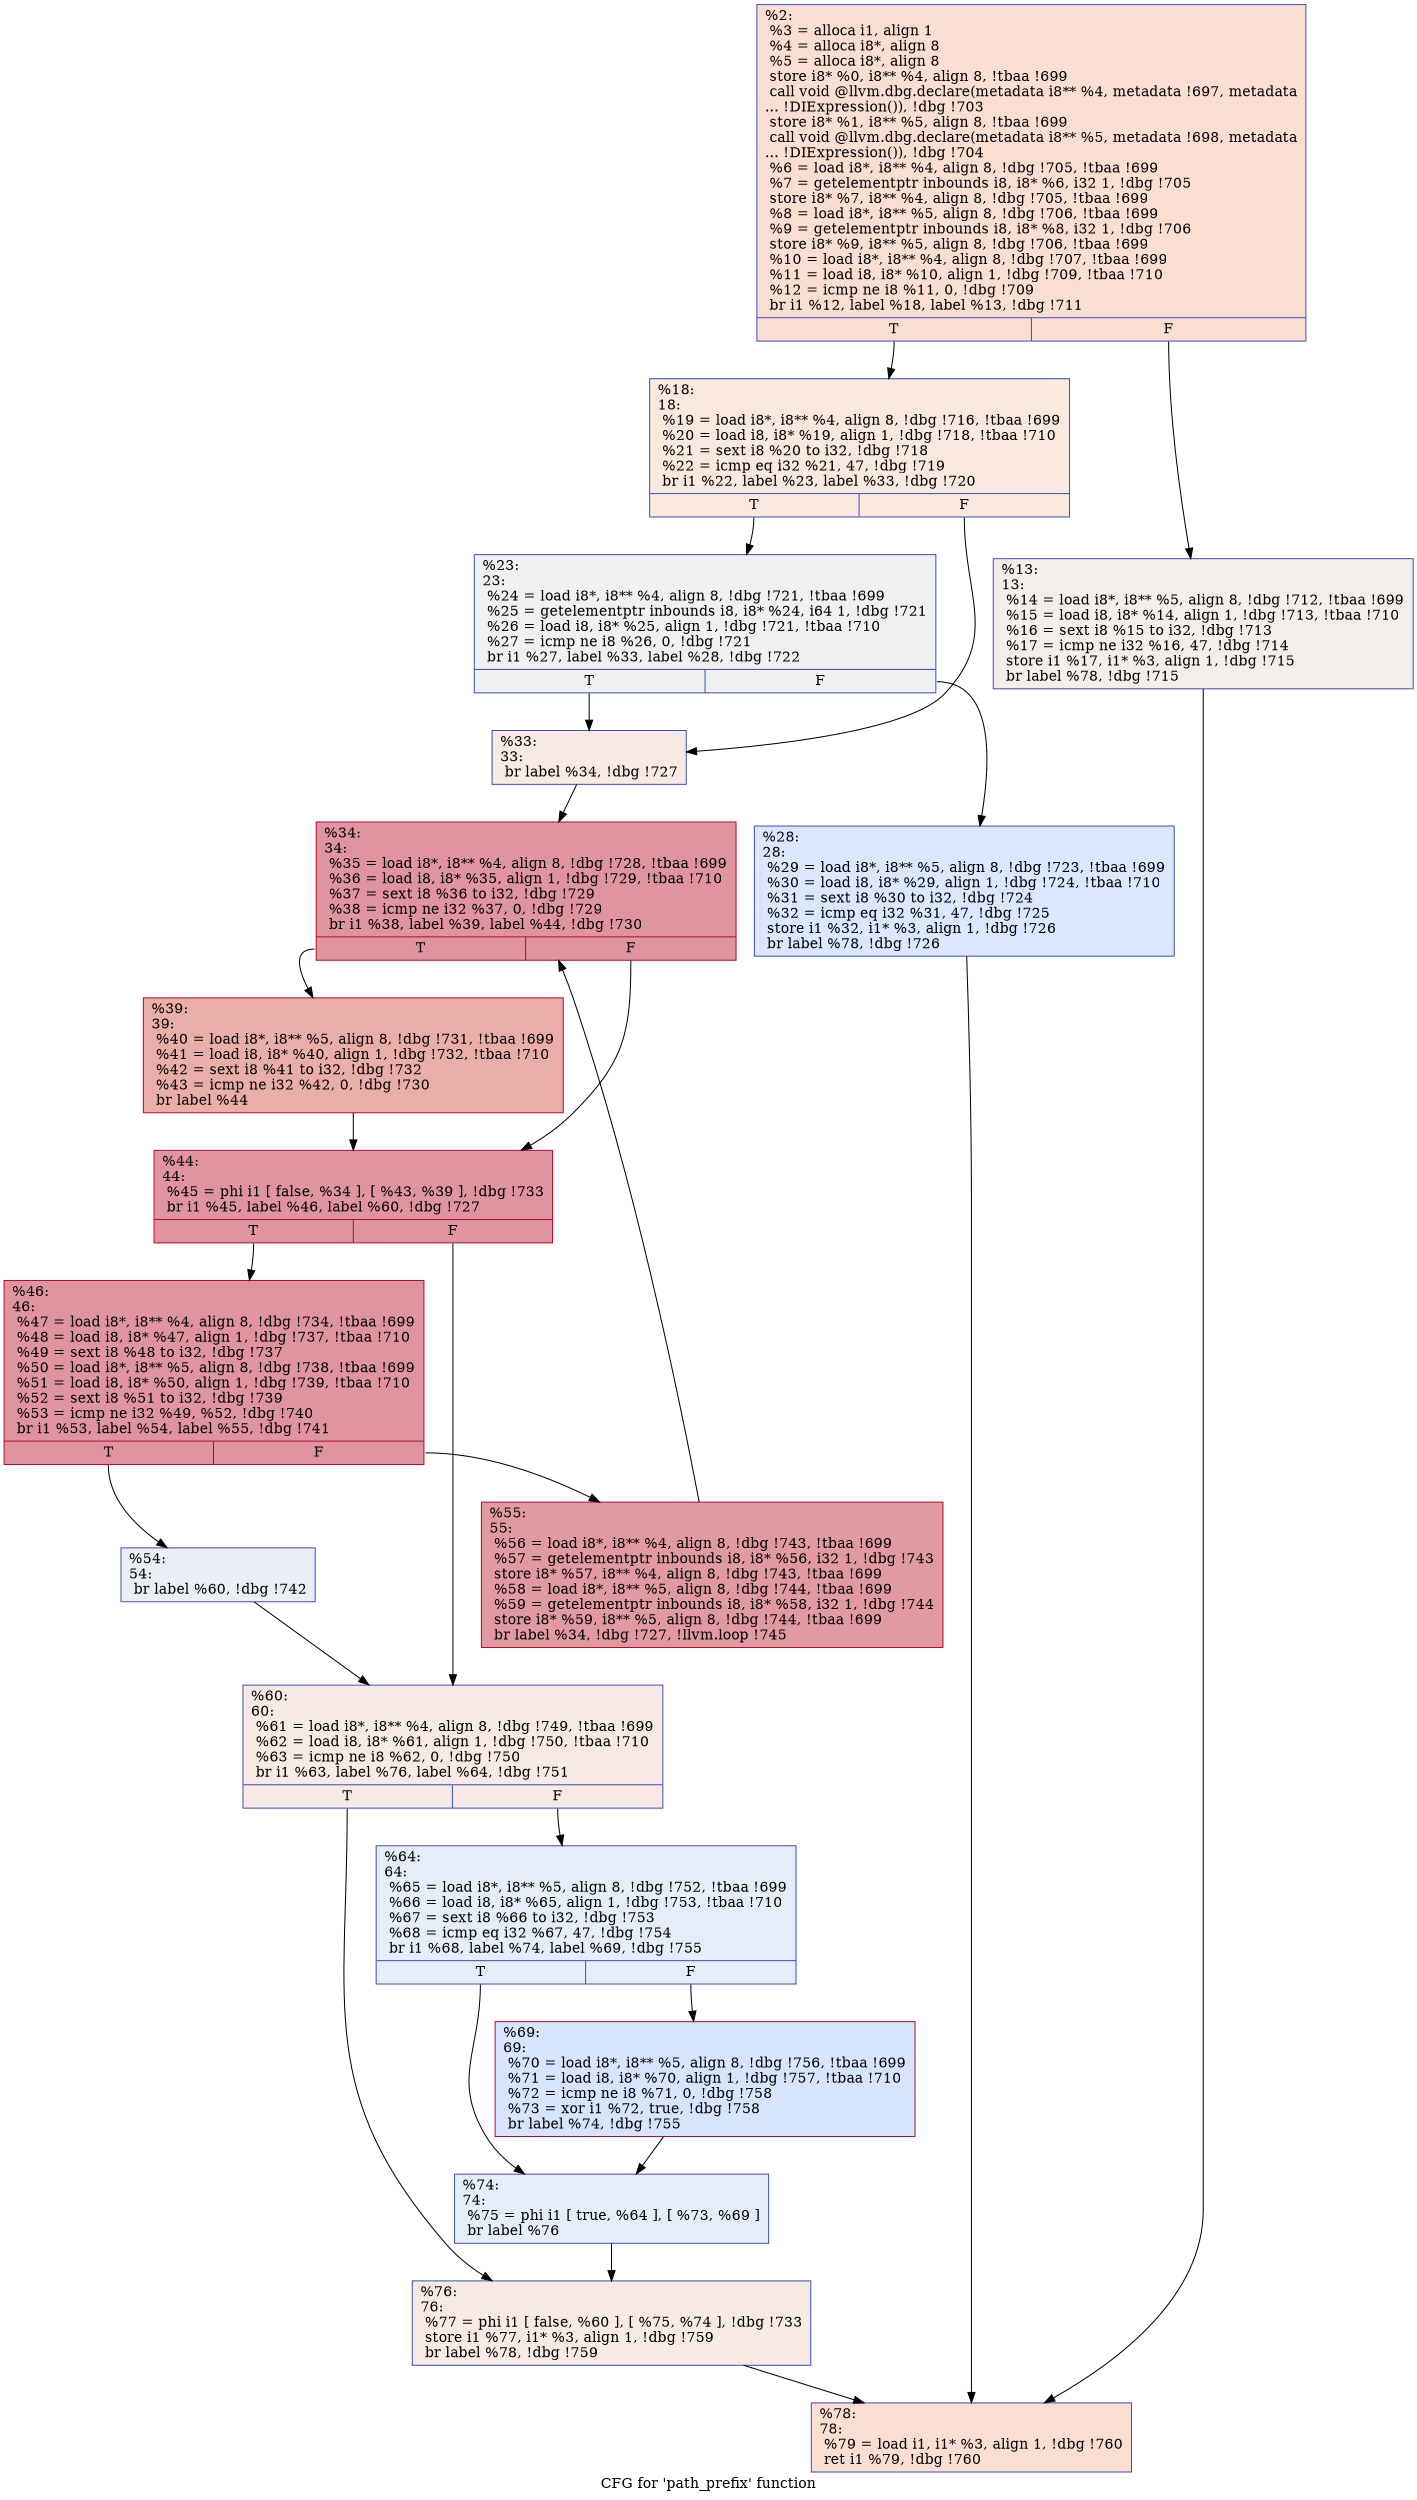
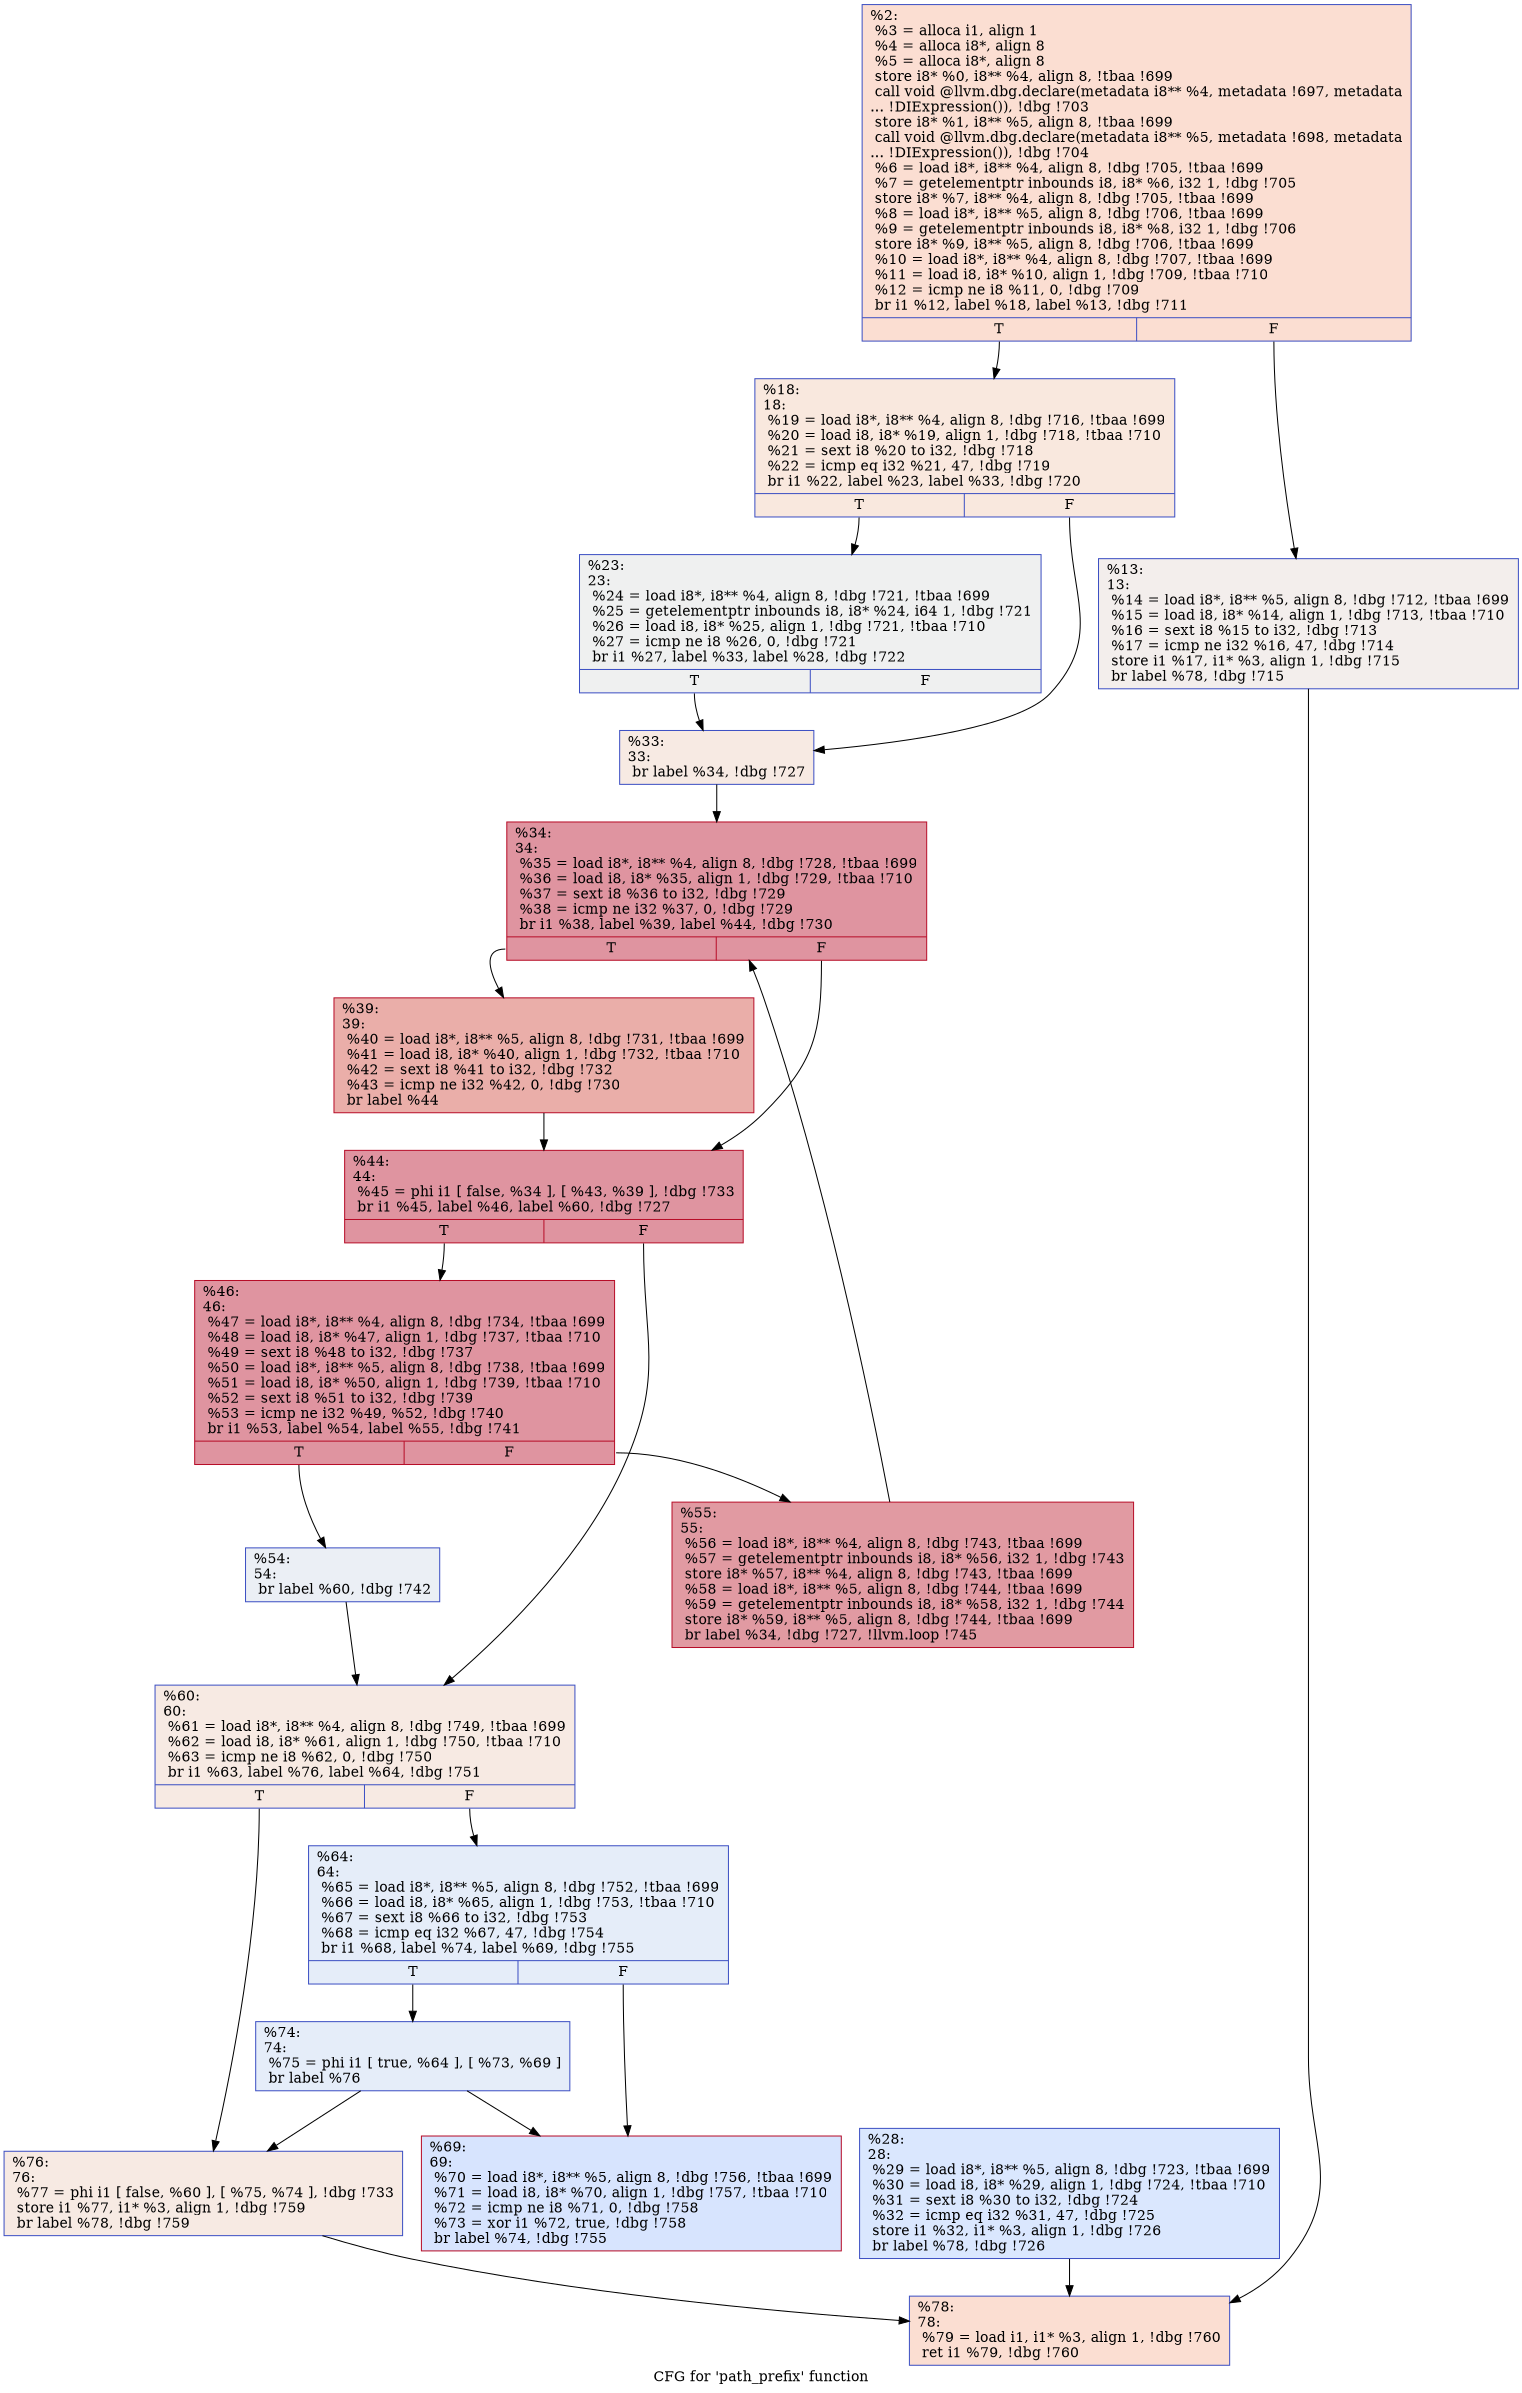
edge "%23:" -> "%28:": removed
edge "%69:" -> "%74:": reversed
